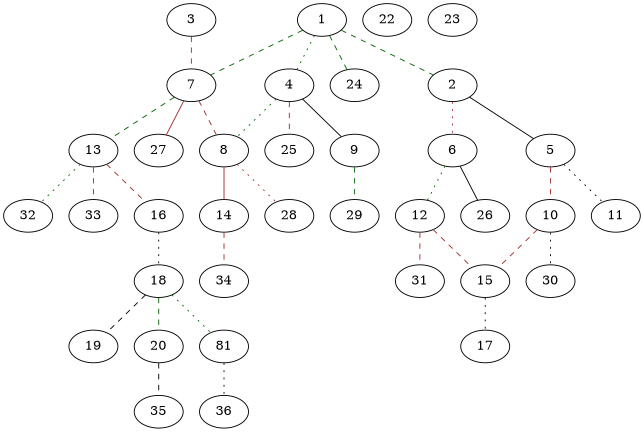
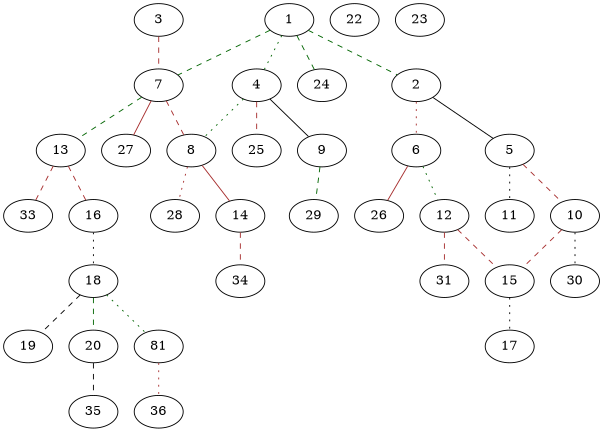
edge "6" -- "26": color black -> brown
node "32": removed
edge "81" -- "36": color black -> brown
